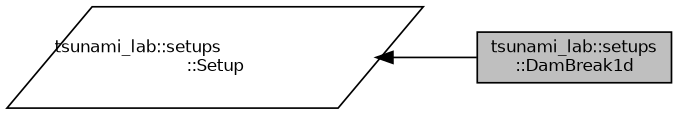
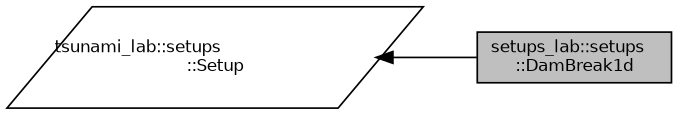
node "tsunami_lab::setups ::DamBreak1d": label "tsunami_lab::setups ::DamBreak1d" -> "setups_lab::setups ::DamBreak1d"
